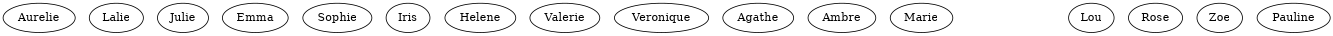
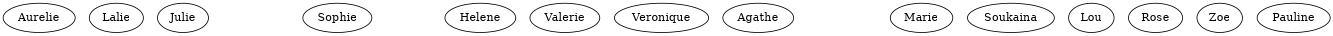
node "Emma": removed
node "Iris": removed
node "Ambre": removed
node "Soukaina": added
